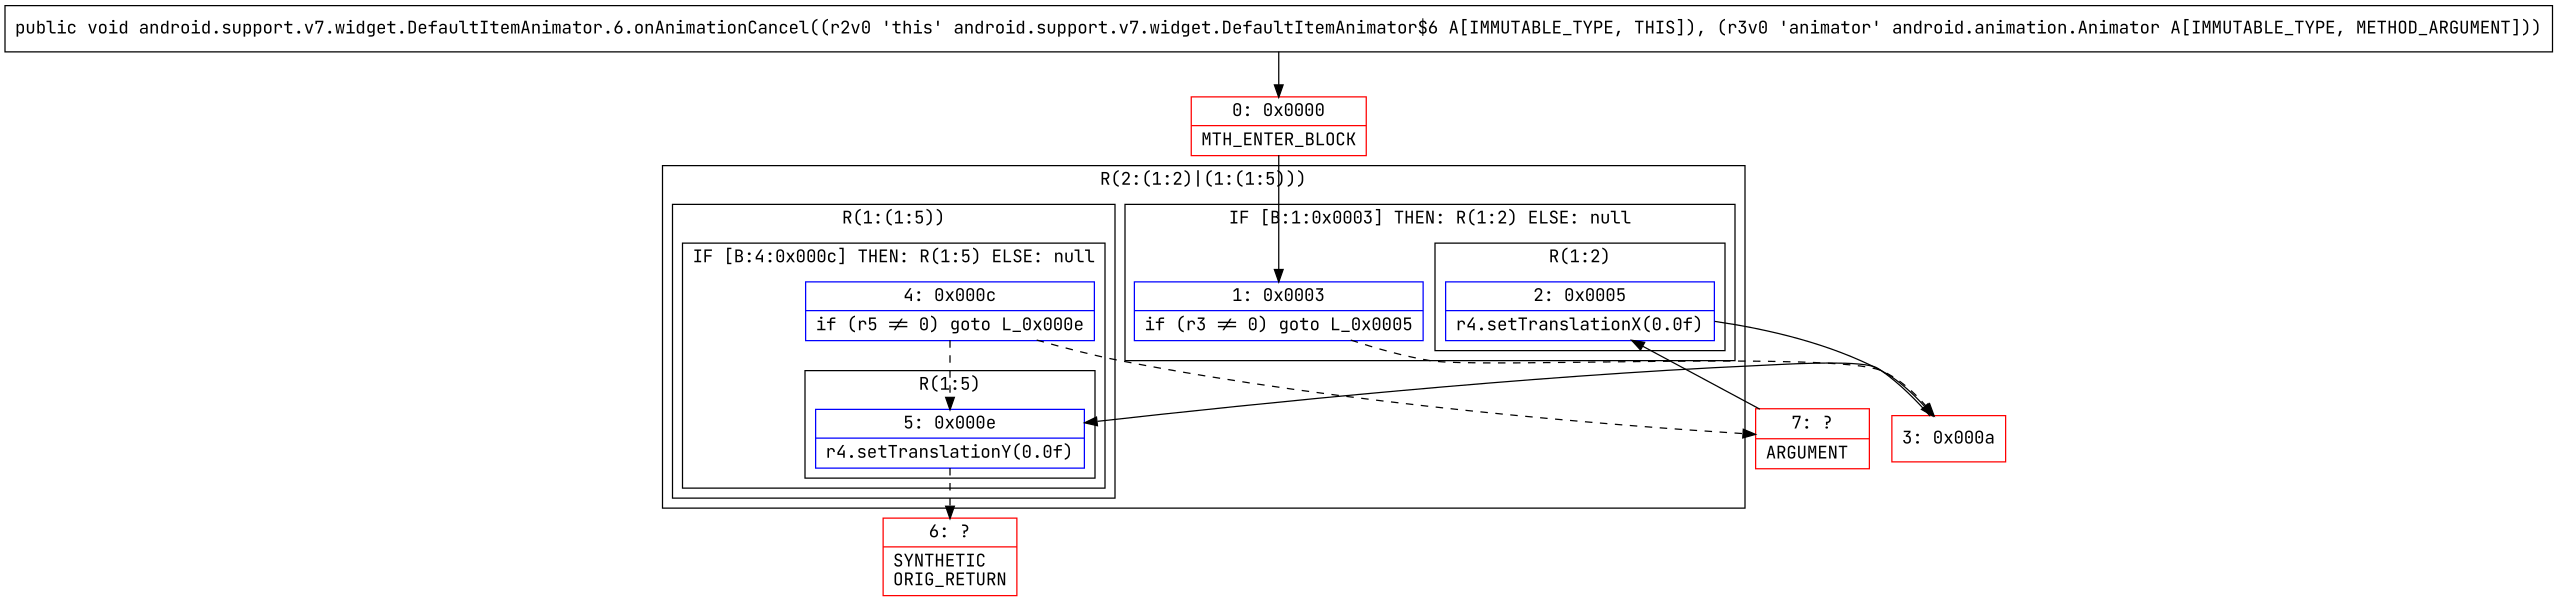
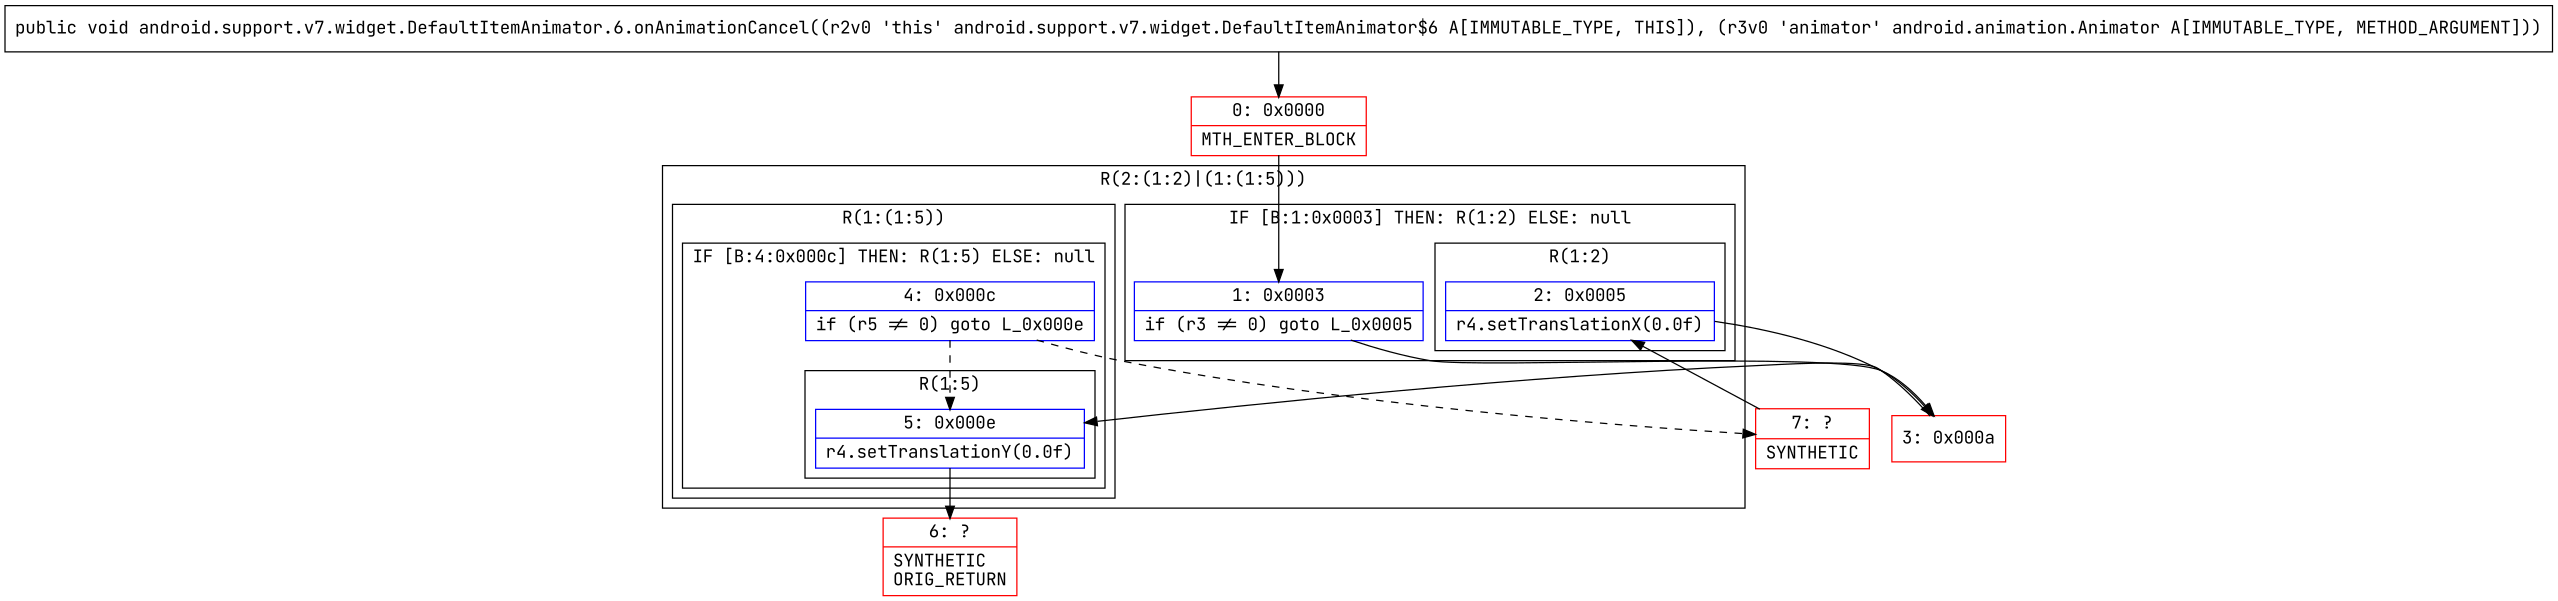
edge "1: 0x0003" -> "3: 0x000a": style dashed -> solid
node "7: ?": text "ARGUMENT" -> "SYNTHETIC"
edge "5: 0x000e" -> "6: ?": style dashed -> solid
